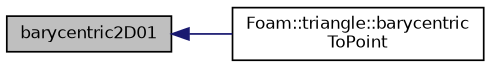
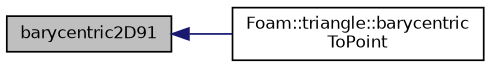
node "barycentric2D01": label "barycentric2D01" -> "barycentric2D91"
